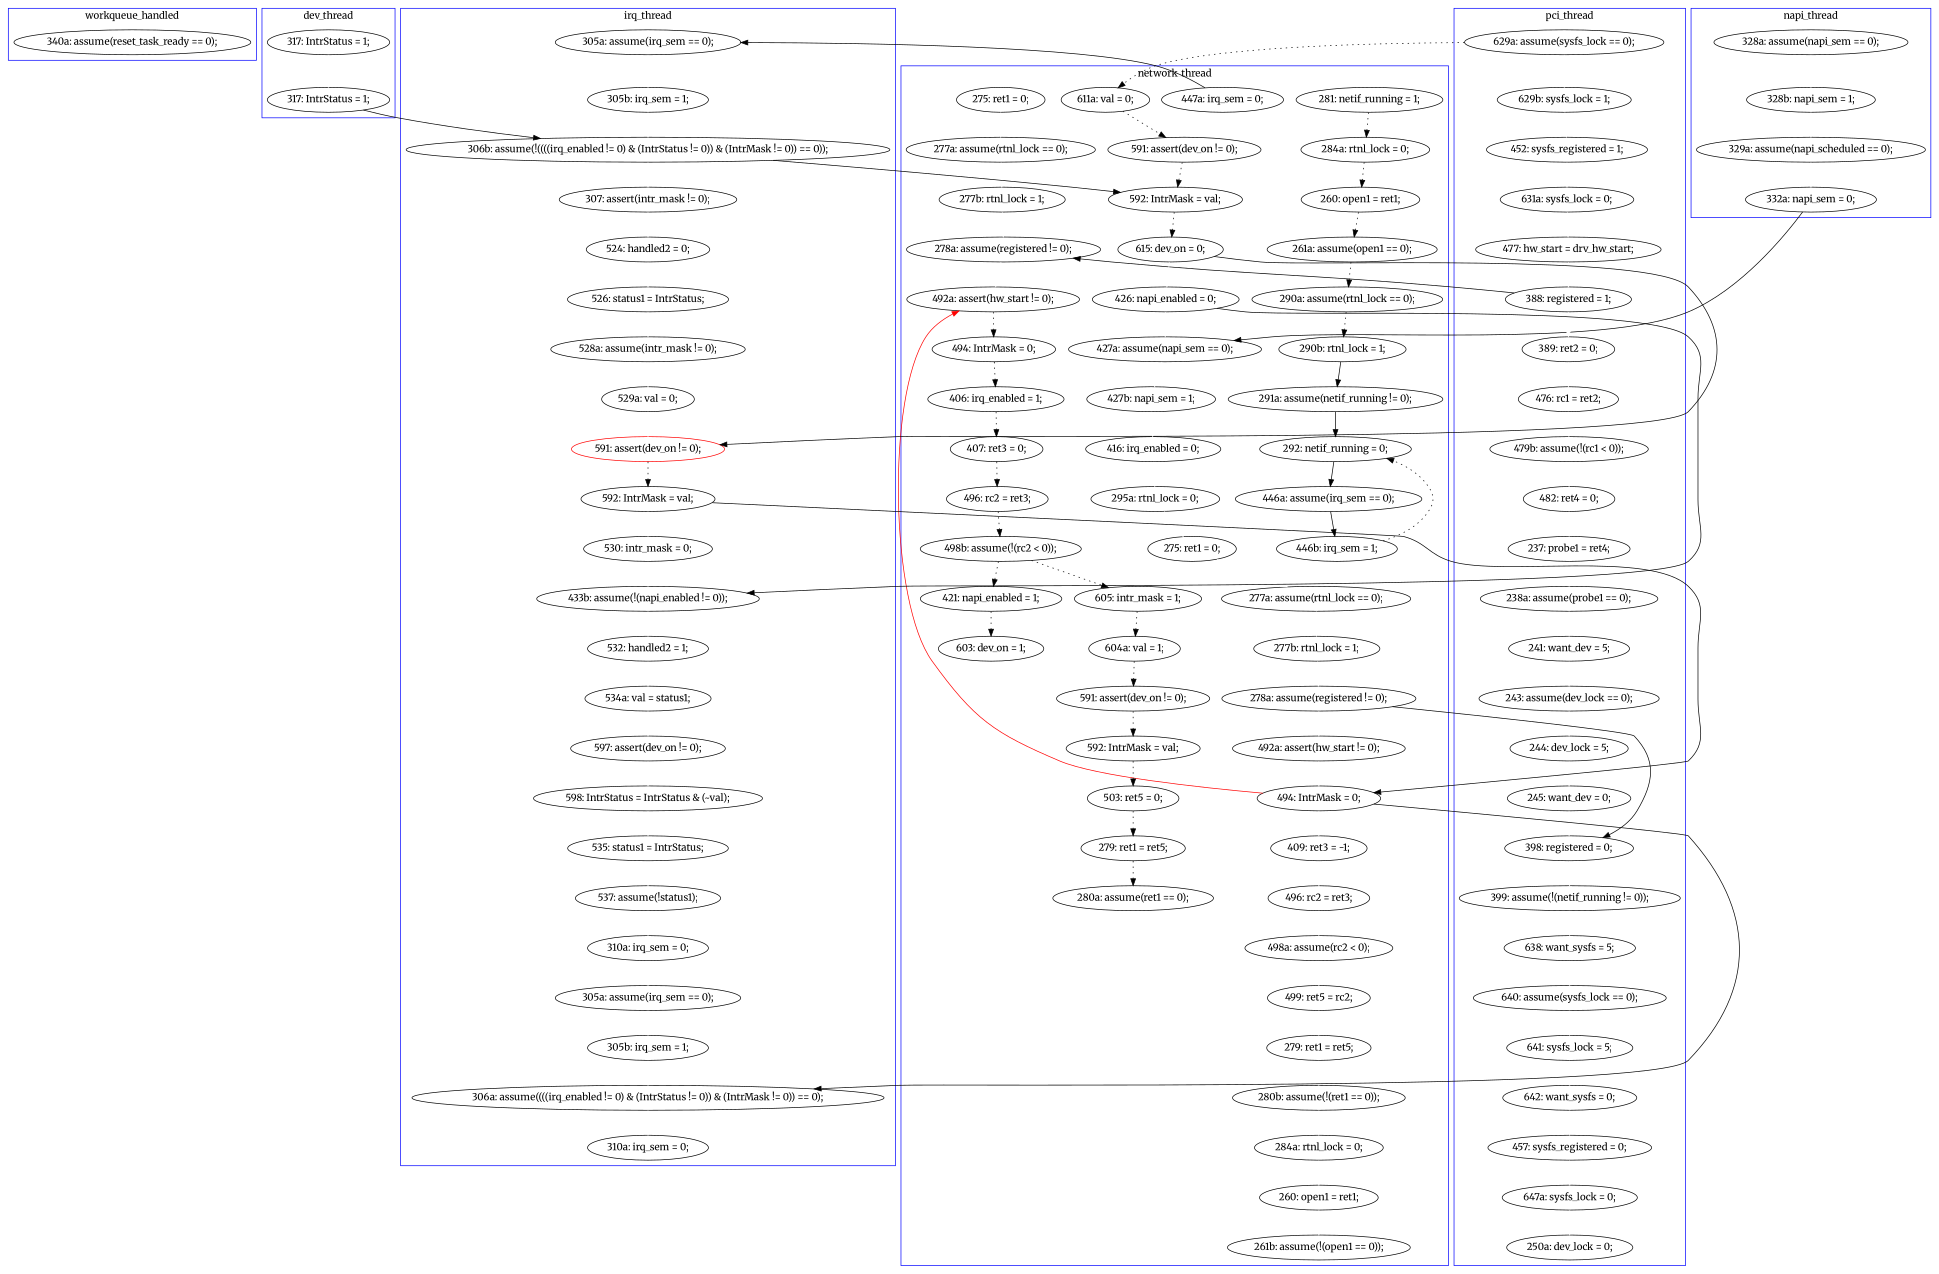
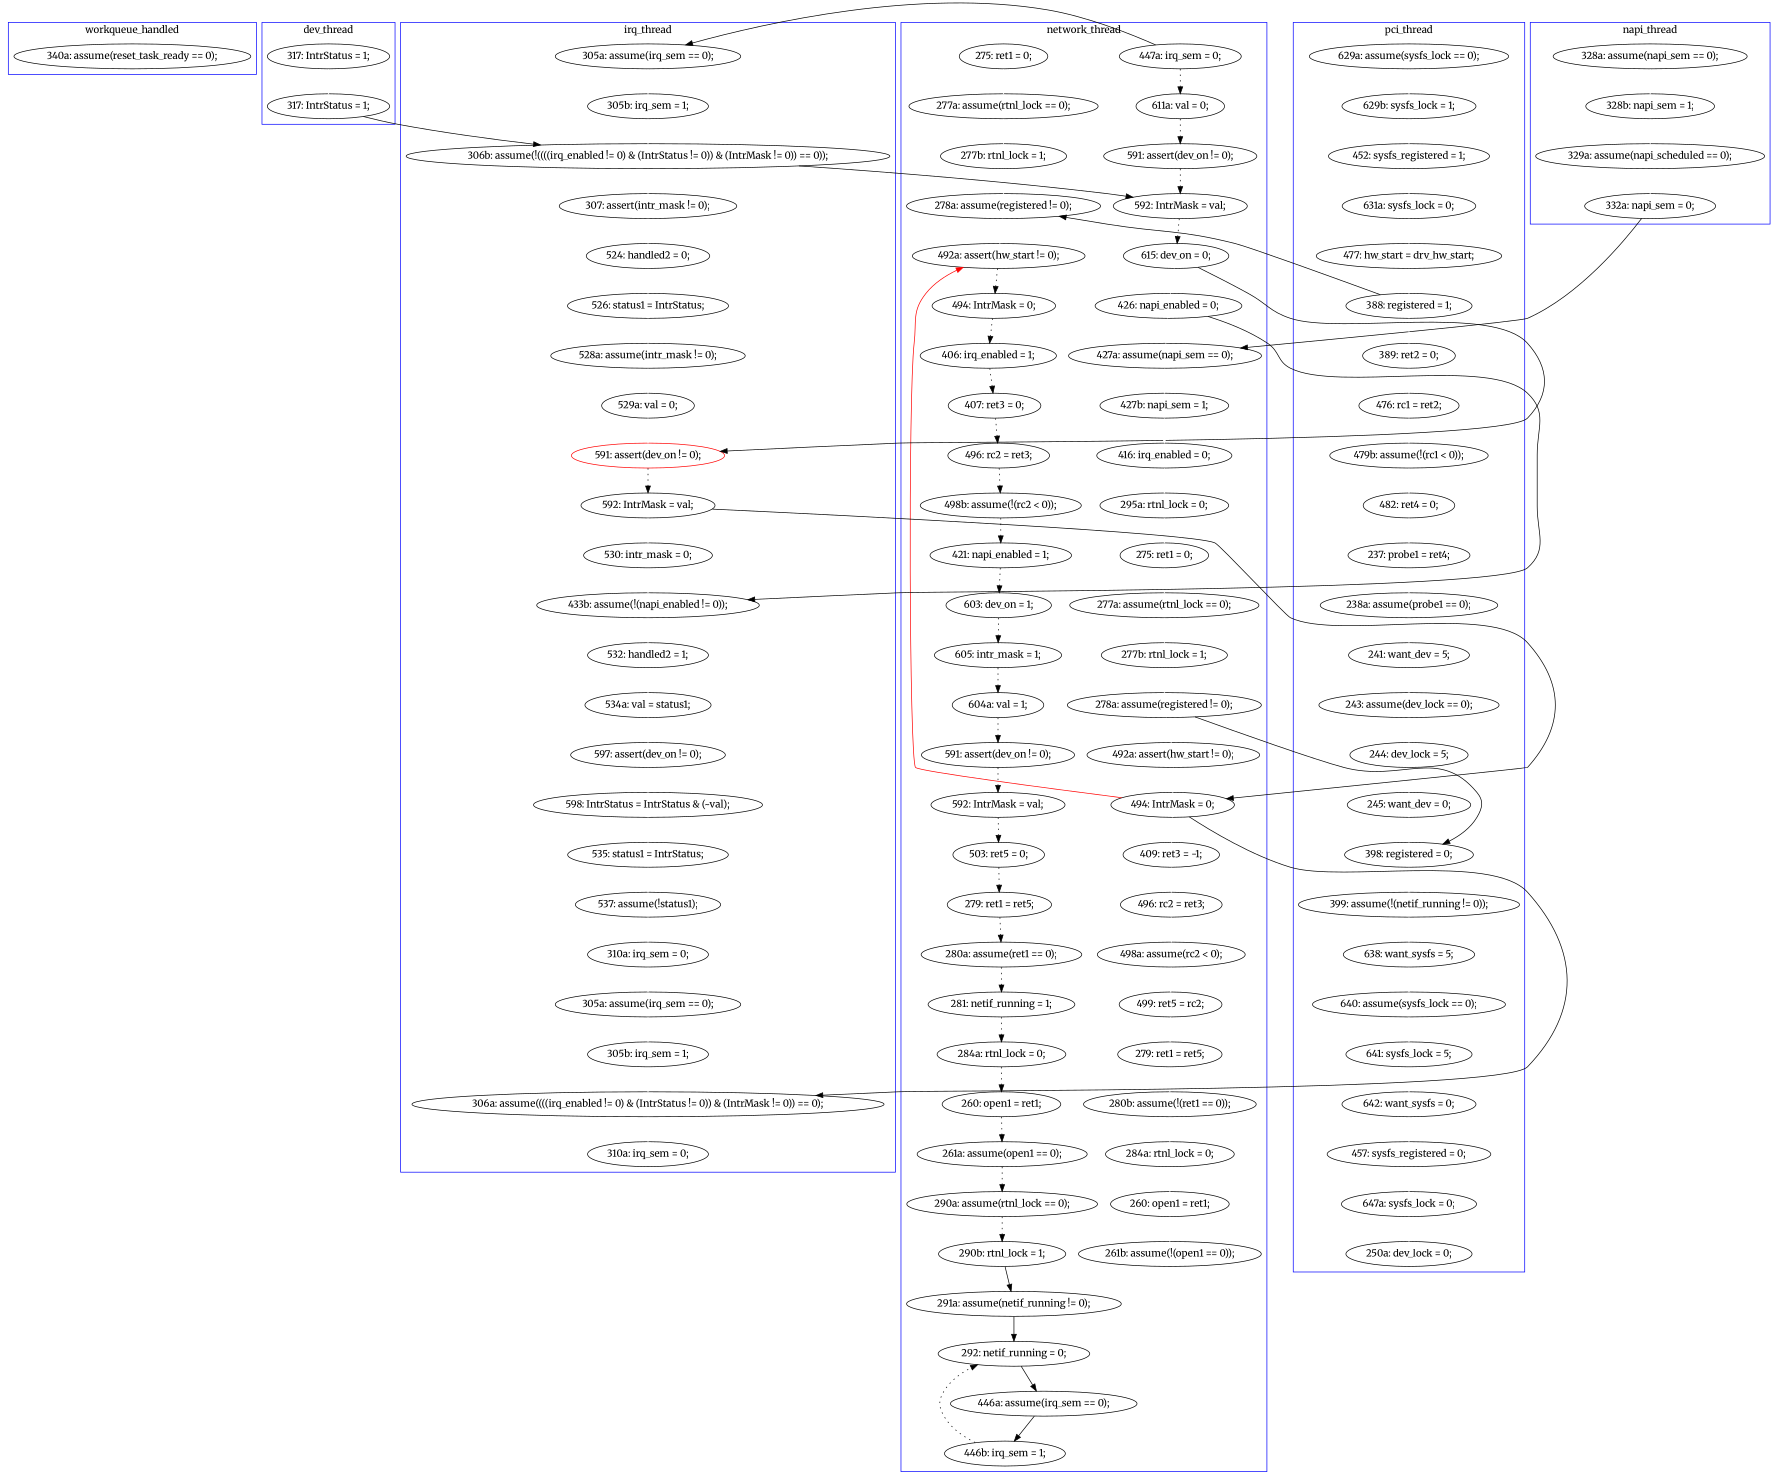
edge "629a: assume(sysfs_lock == 0);" -> "611a: val = 0;": now "447a: irq_sem = 0;" -> "611a: val = 0;"
edge "498b: assume(!(rc2 < 0));" -> "605: intr_mask = 1;": now "603: dev_on = 1;" -> "605: intr_mask = 1;"
edge "280a: assume(ret1 == 0);" -> "281: netif_running = 1;": added
